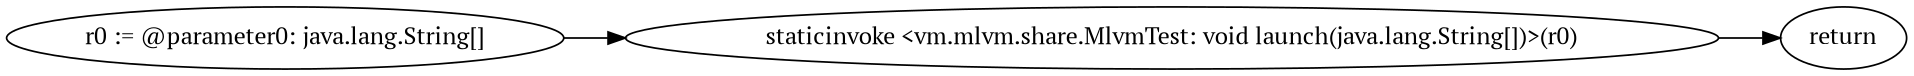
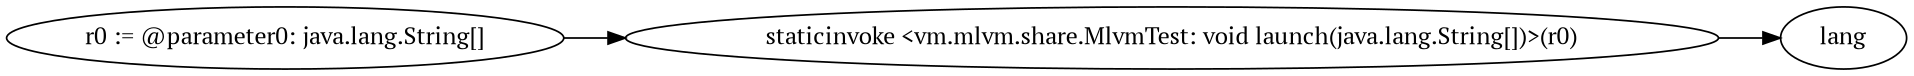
node "return": label "return" -> "lang"
